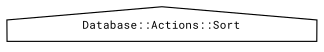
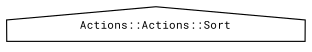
node "Database::Actions::Sort": label "Database::Actions::Sort" -> "Actions::Actions::Sort"
